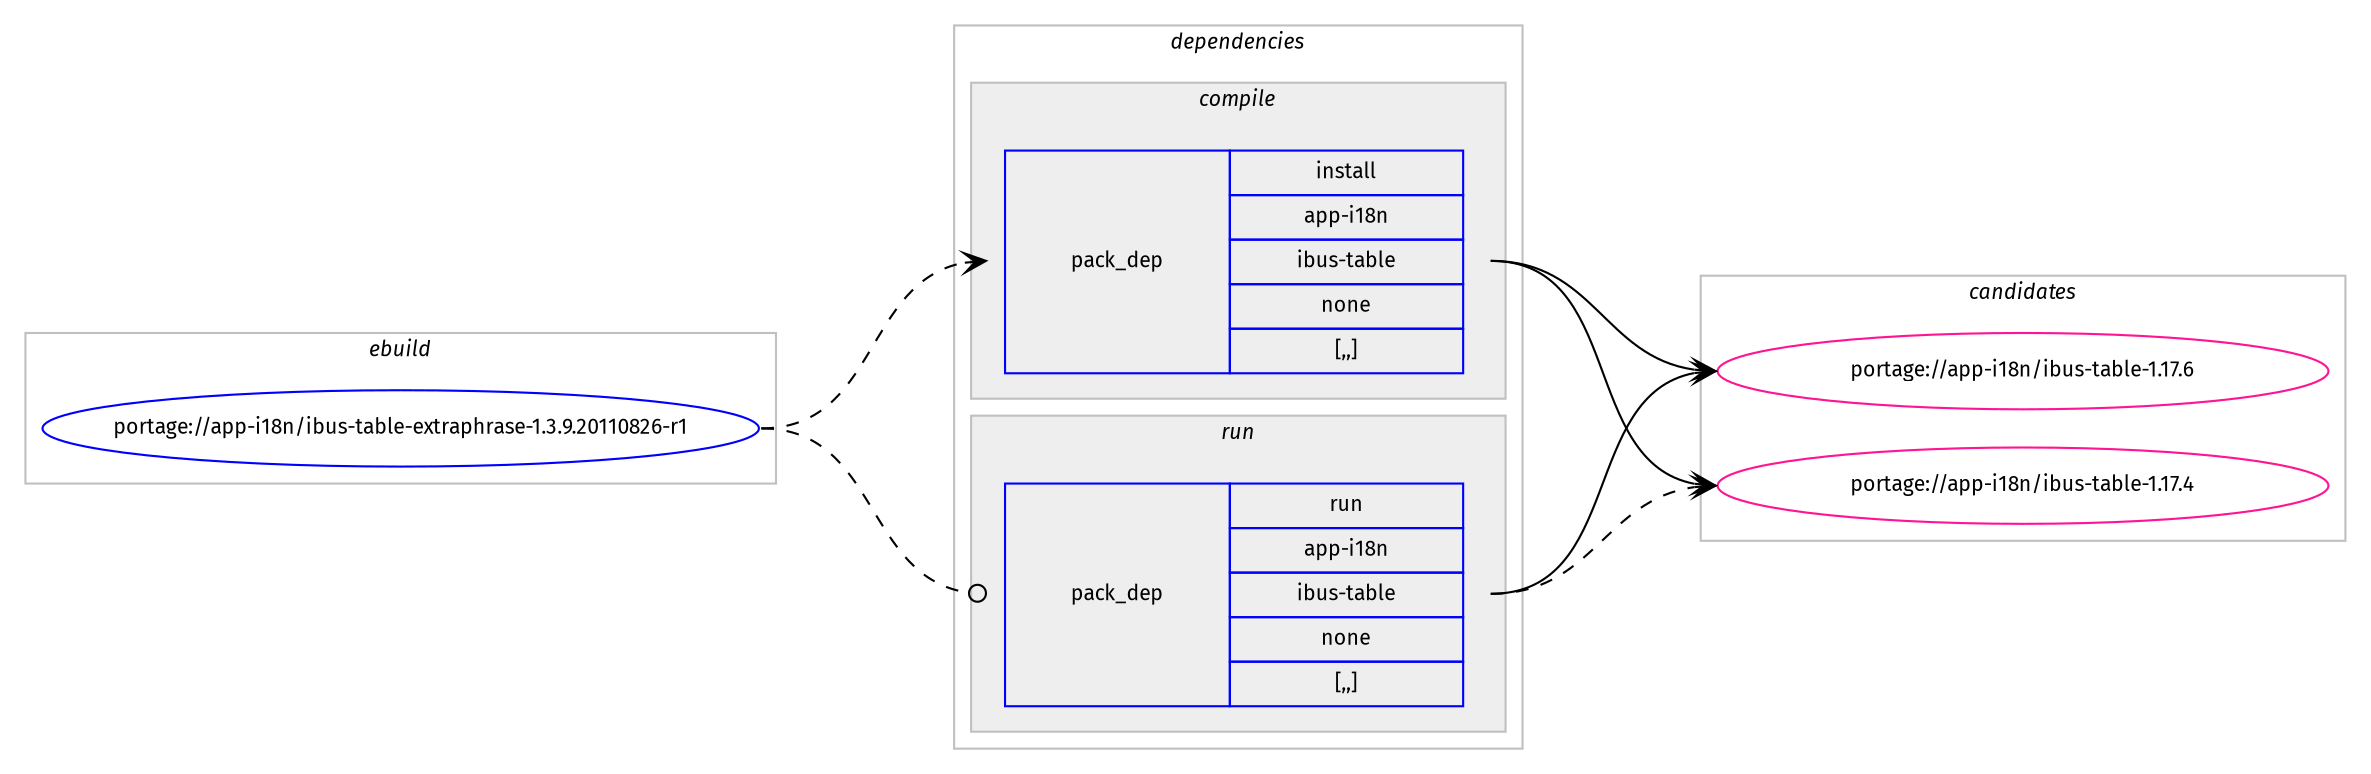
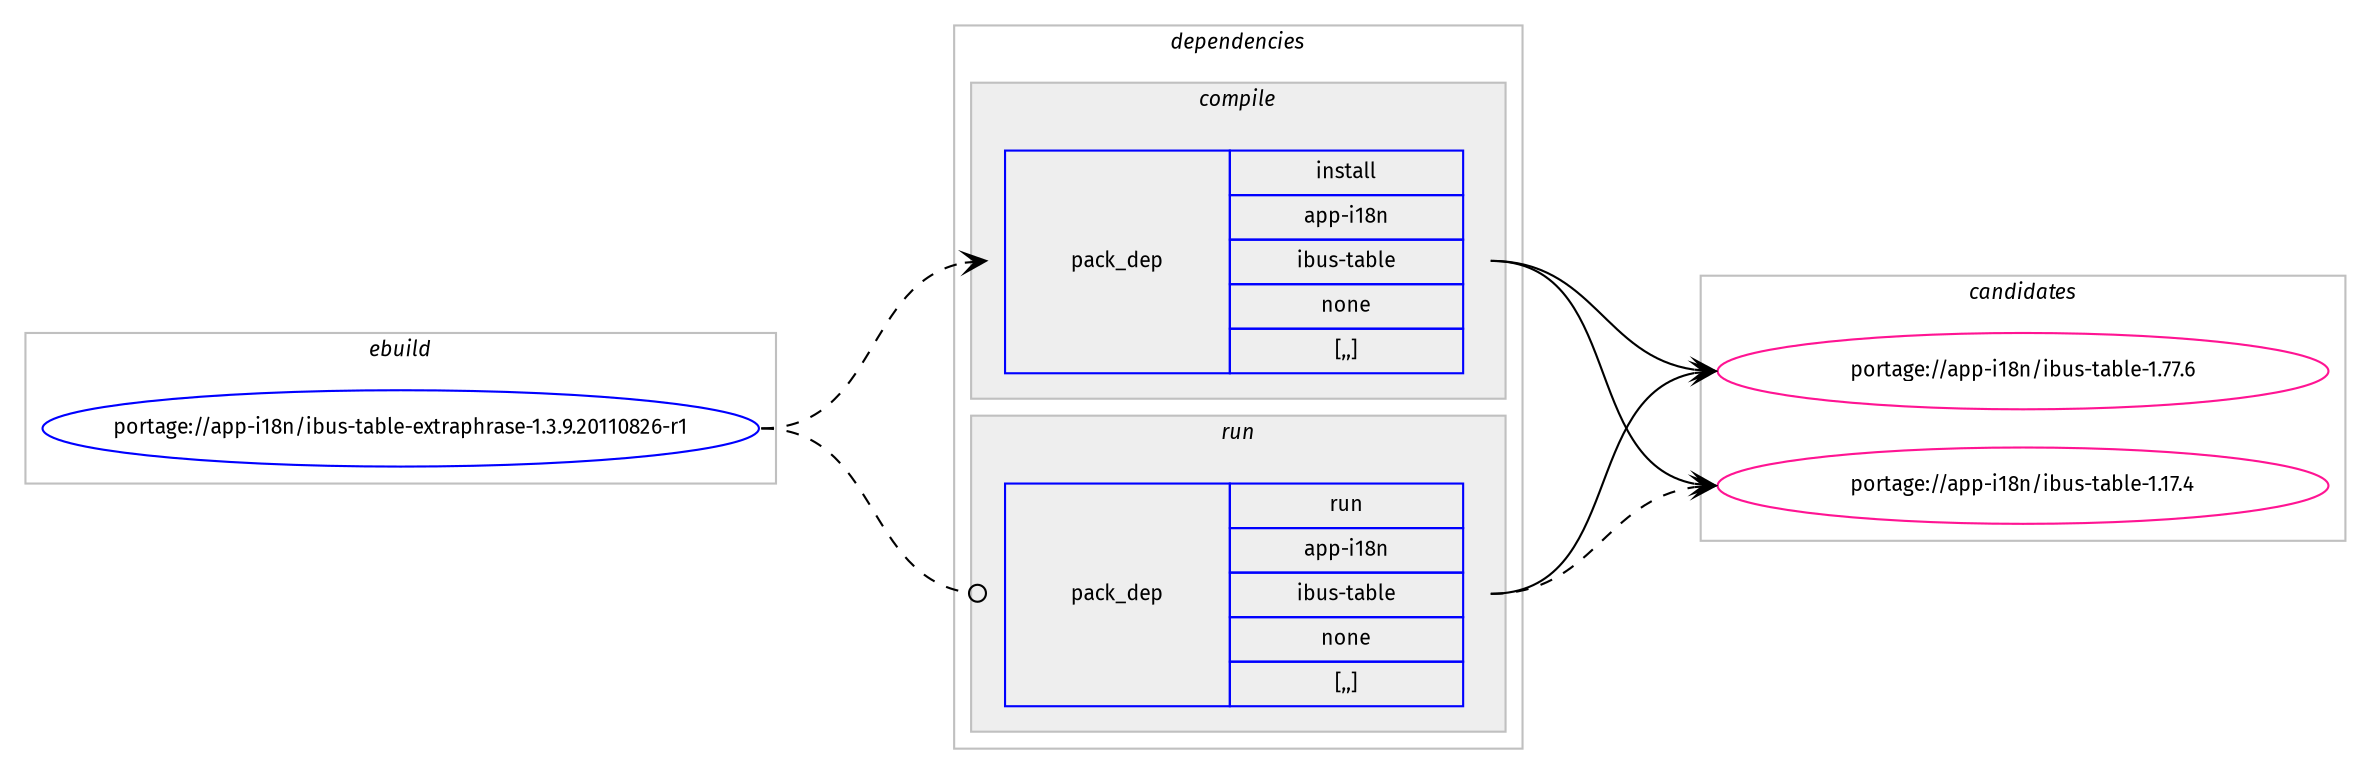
node "portage://app-i18n/ibus-table-1.17.6": label "portage://app-i18n/ibus-table-1.17.6" -> "portage://app-i18n/ibus-table-1.77.6"
